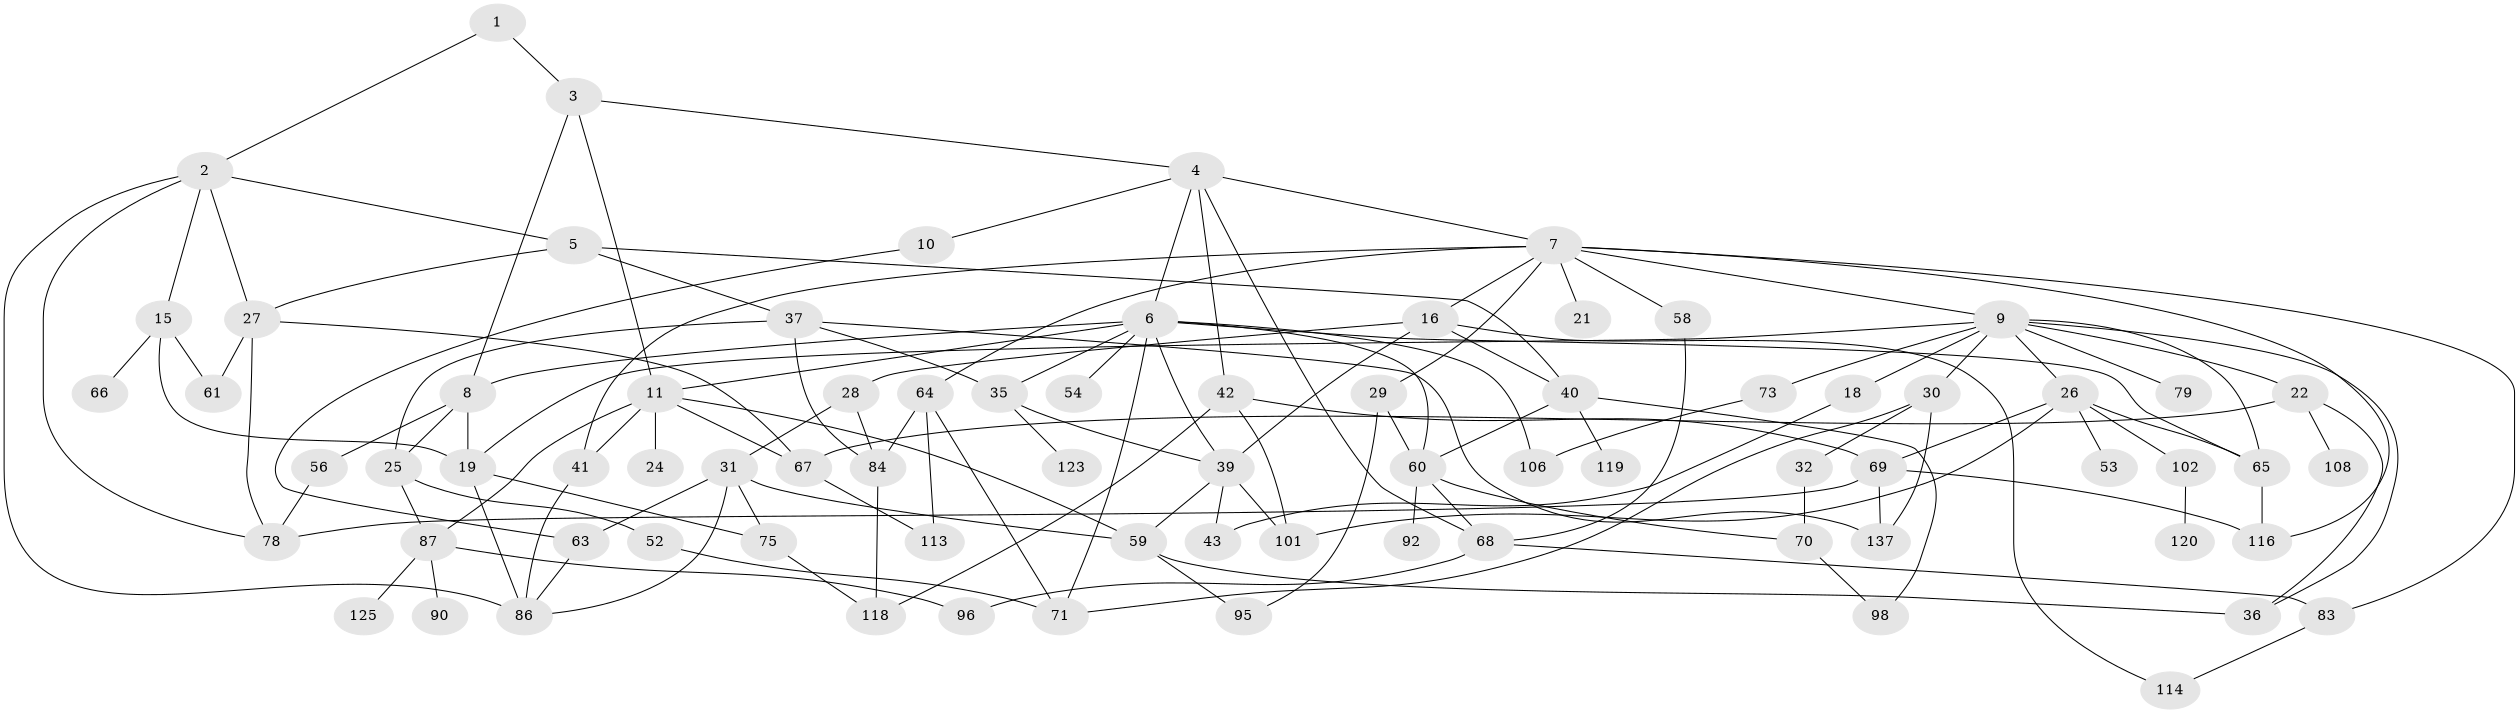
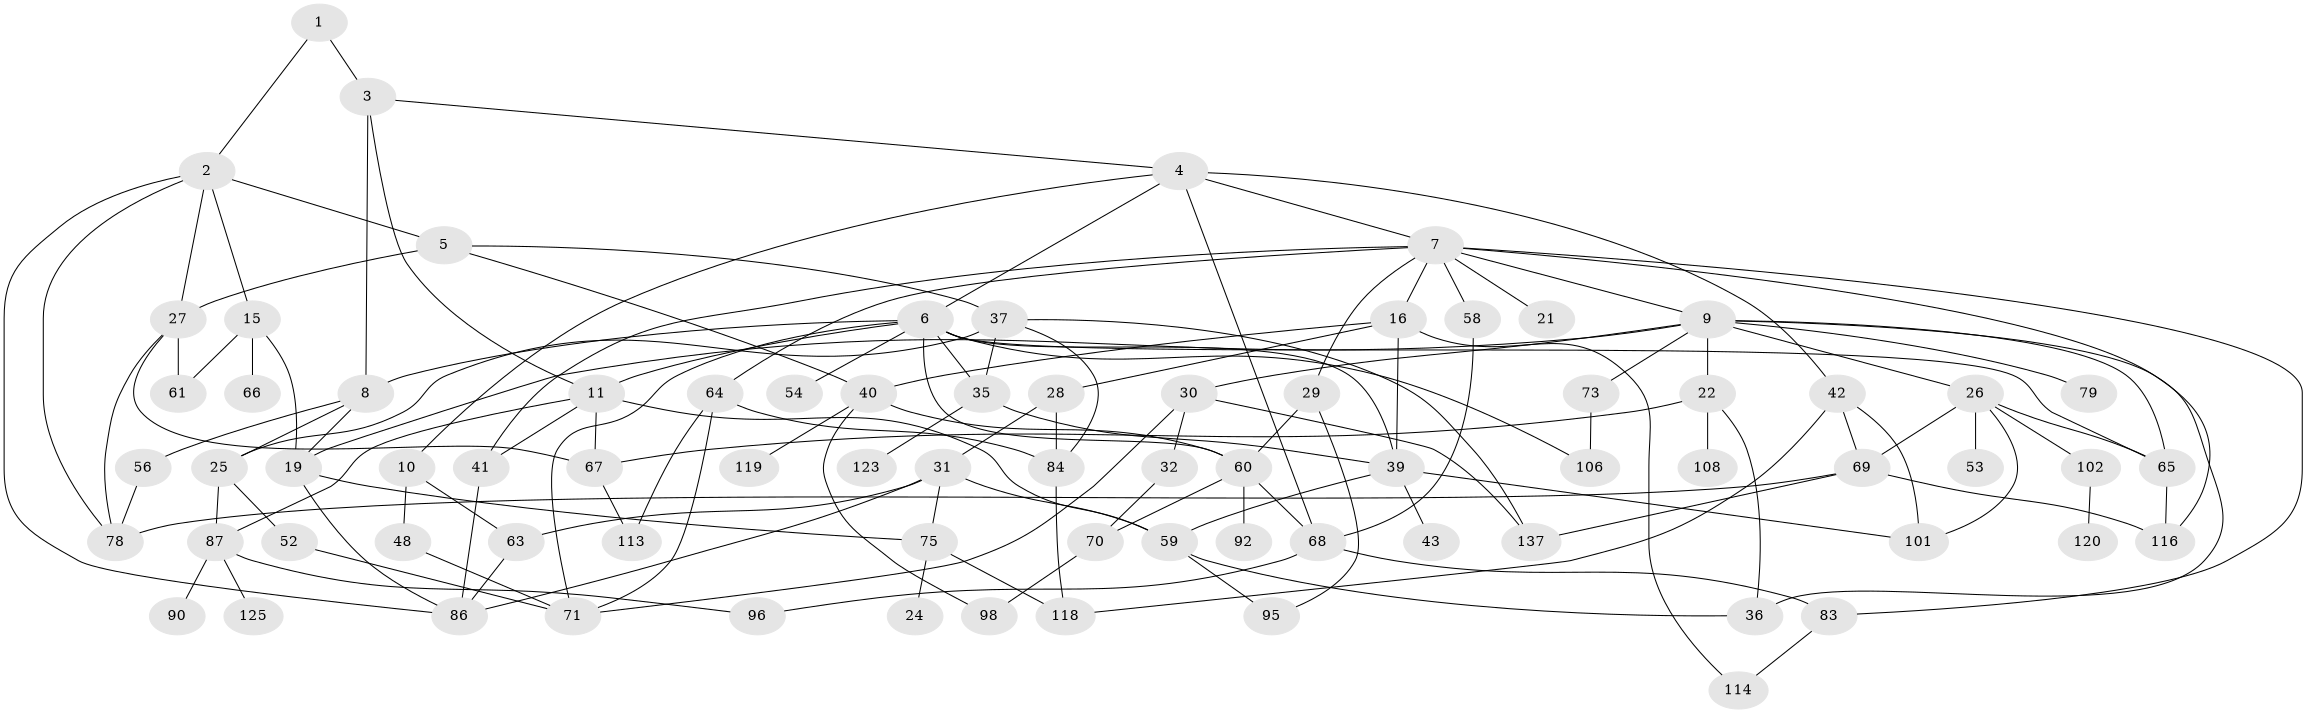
node "18": removed
edge "11" -- "24": now "75" -- "24"
node "48": added
